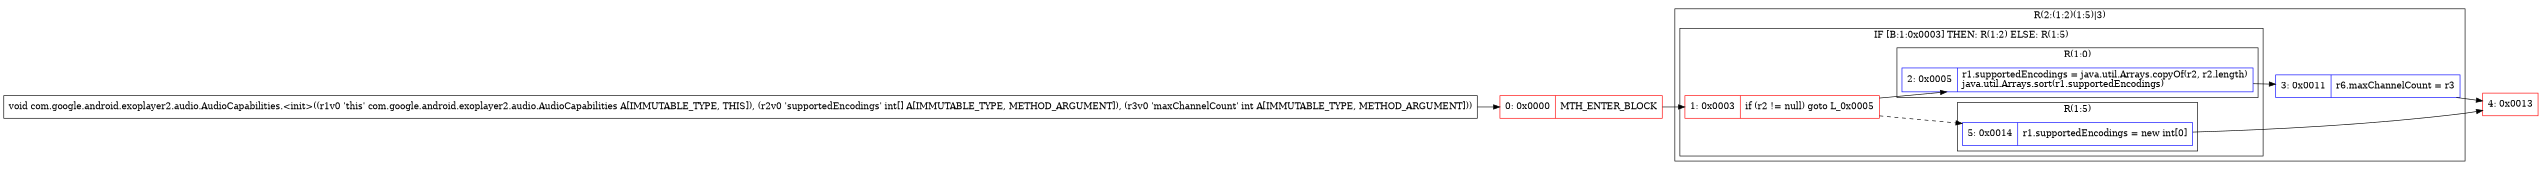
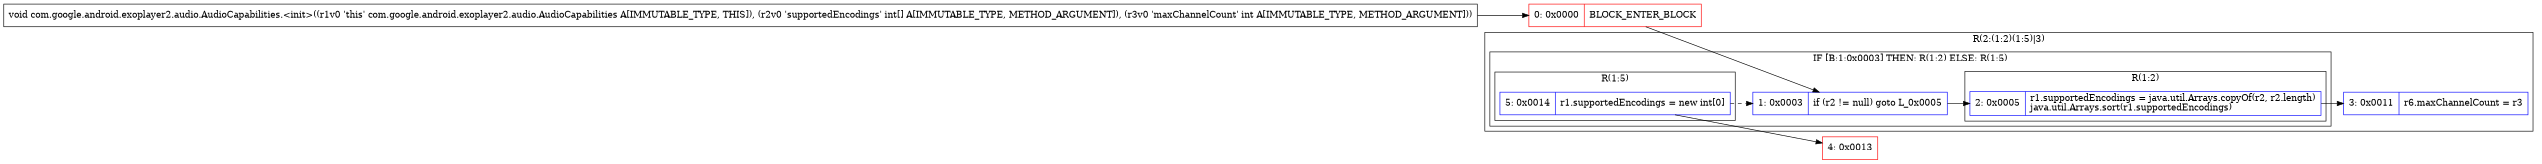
cluster "R(1:0)": label "R(1:0)" -> "R(1:2)"
edge "3: 0x0011" -> "4: 0x0013": removed
node "0: 0x0000": text "MTH_ENTER_BLOCK" -> "BLOCK_ENTER_BLOCK"
node "1: 0x0003": color red -> blue
edge "1: 0x0003" -> "5: 0x0014": reversed
